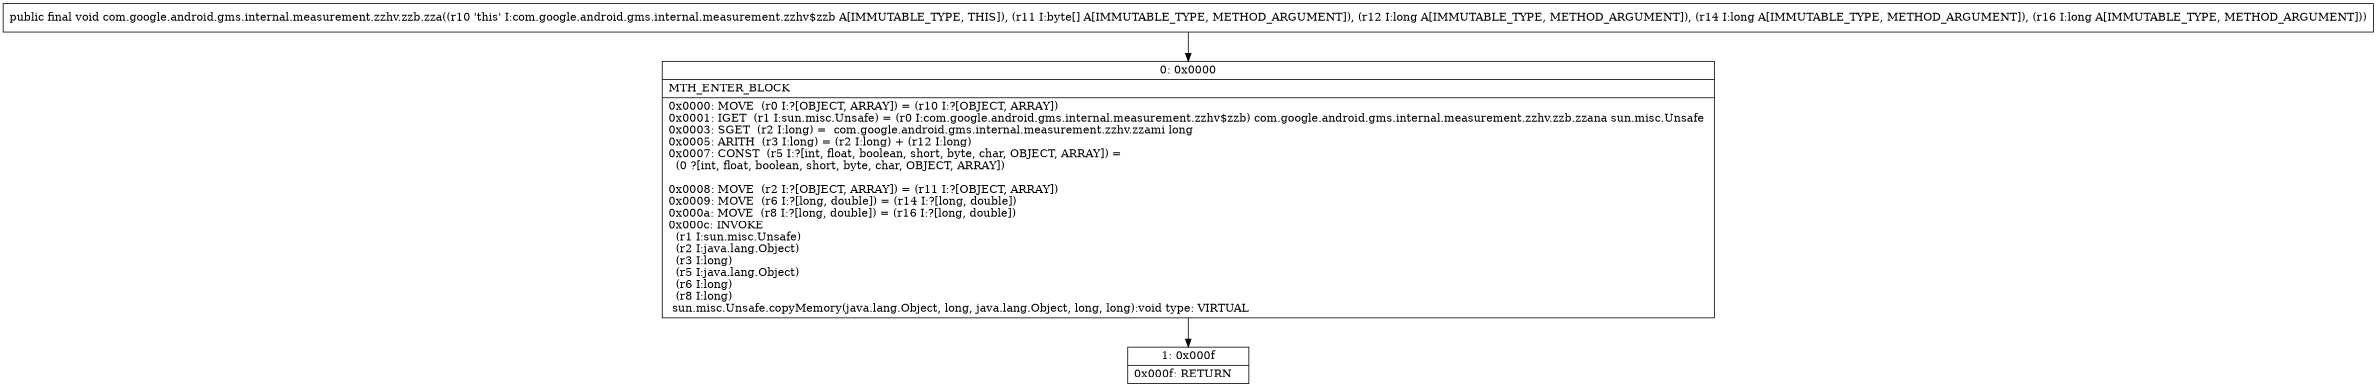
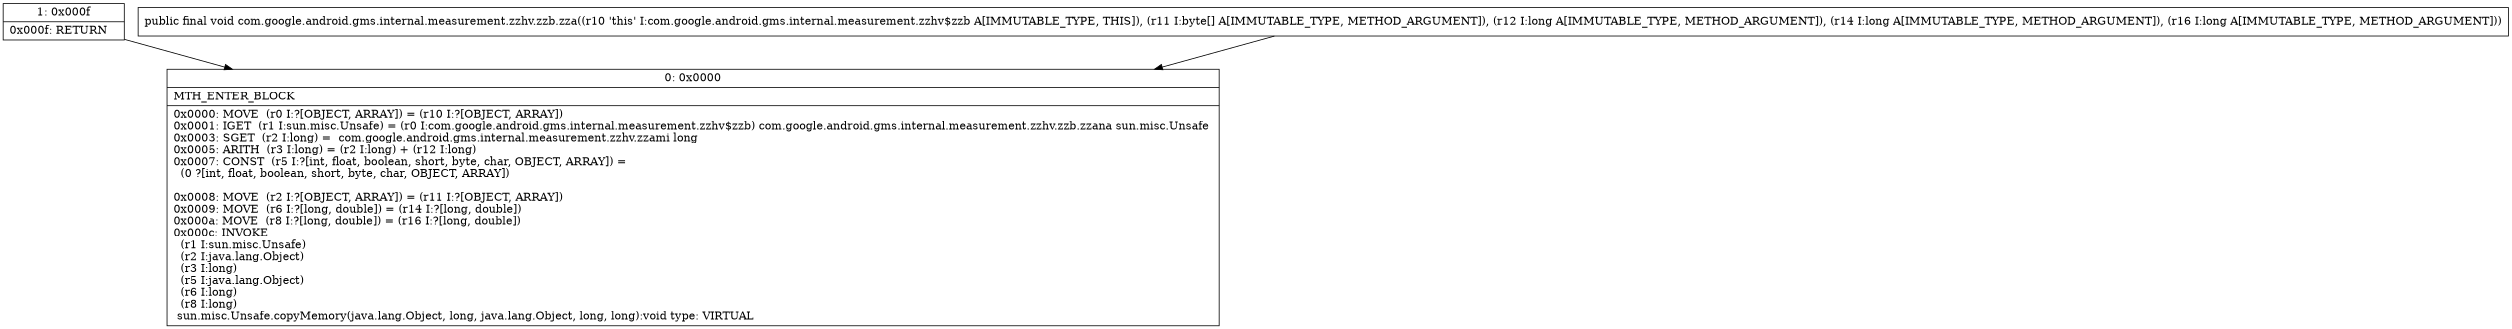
edge "0: 0x0000" -> "1: 0x000f": reversed
